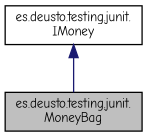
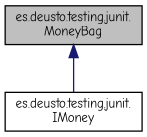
edge "es.deusto.testing.junit. MoneyBag" -> "es.deusto.testing.junit. IMoney": reversed
